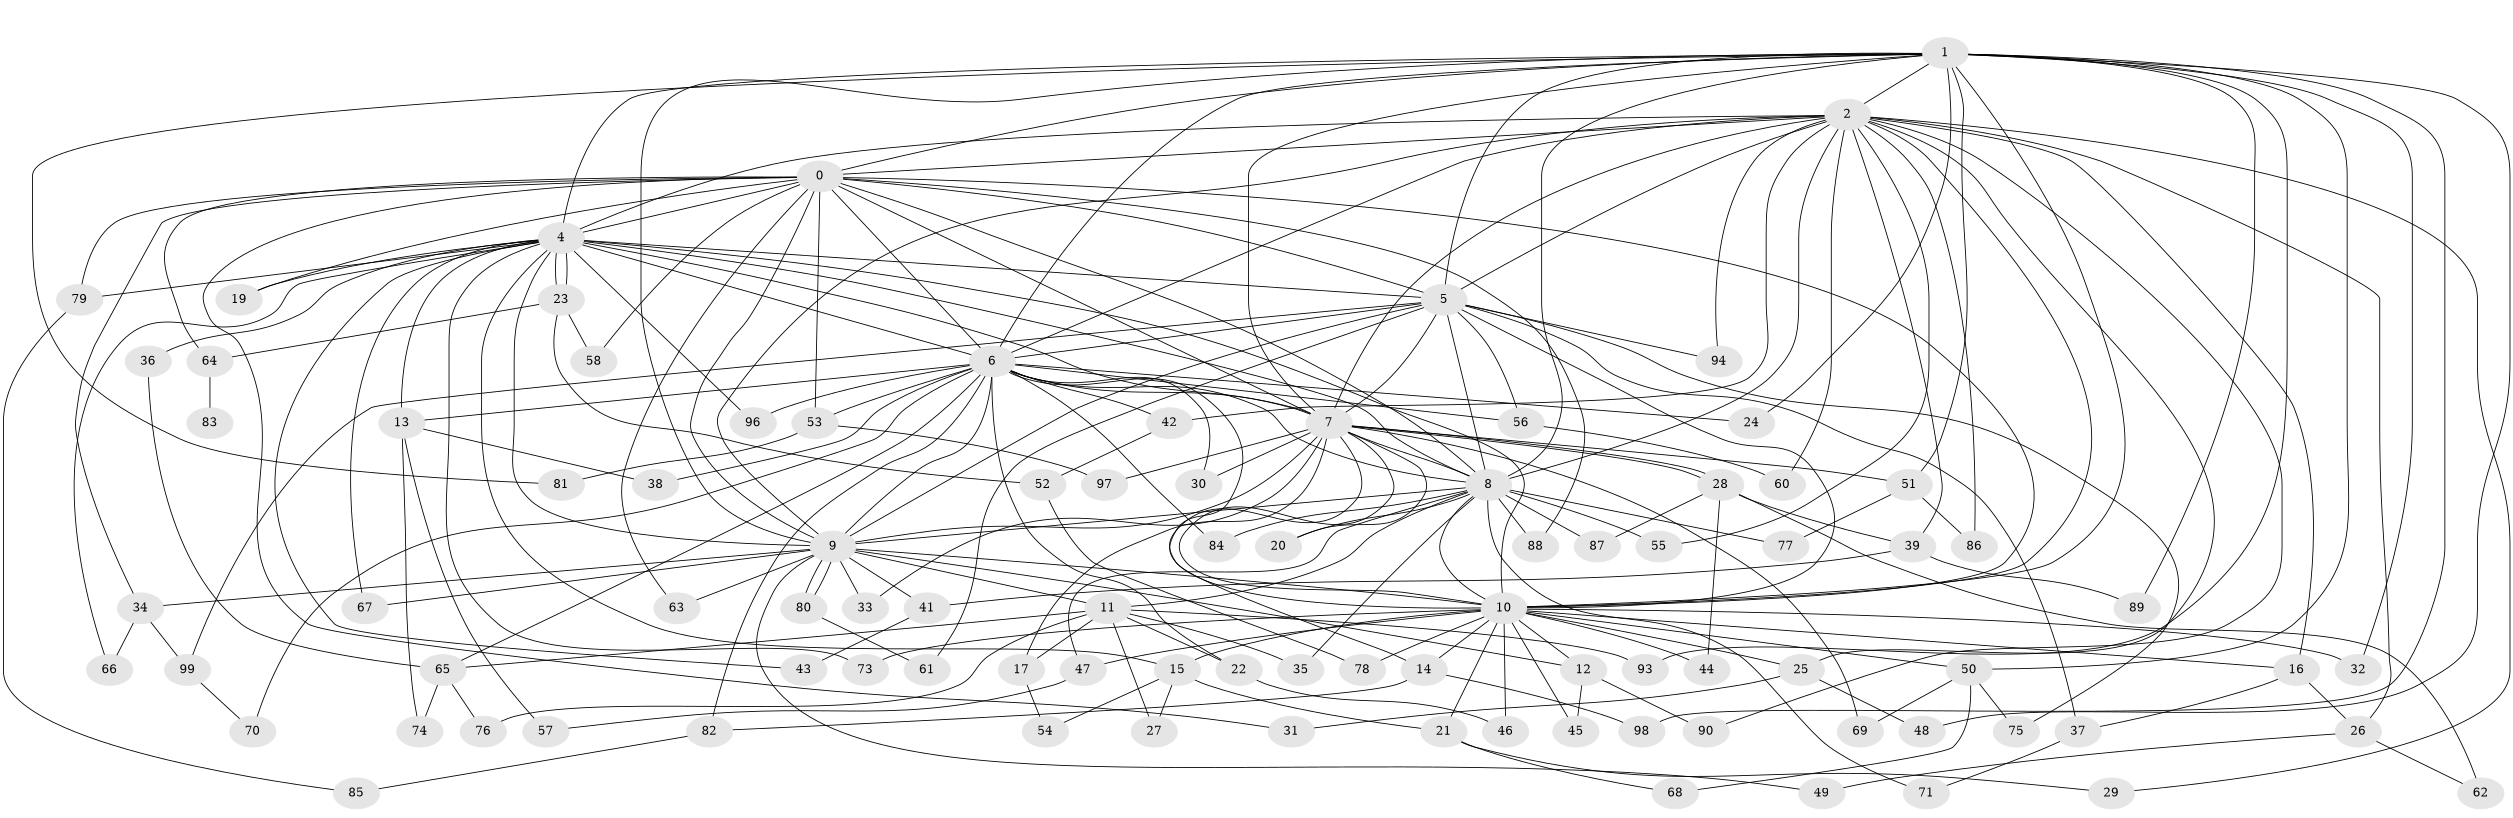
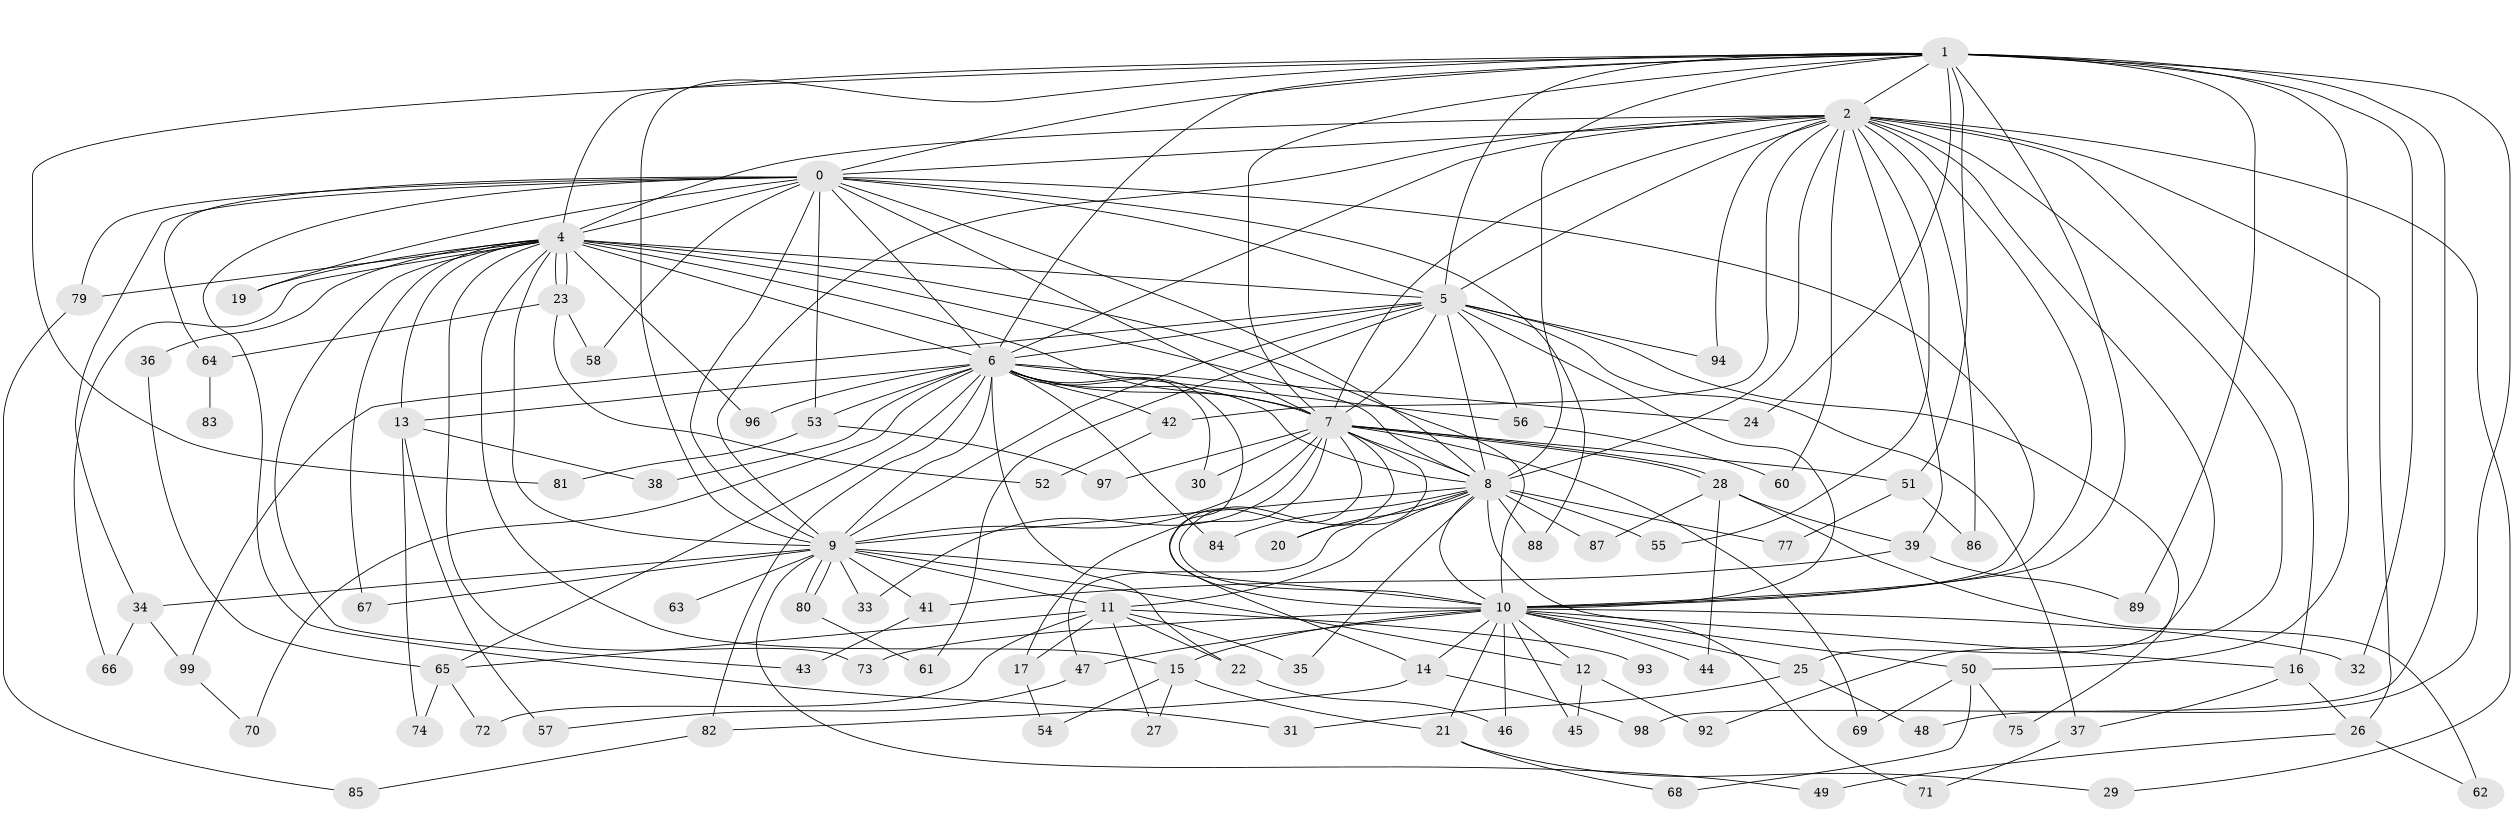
edge "0" -- "63": removed
edge "1" -- "93": removed
node "78": removed
node "76": label "76" -> "72"
node "90": label "90" -> "92"
